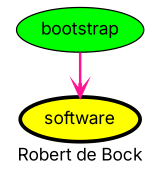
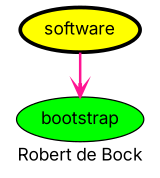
edge "bootstrap" -> "software": reversed
